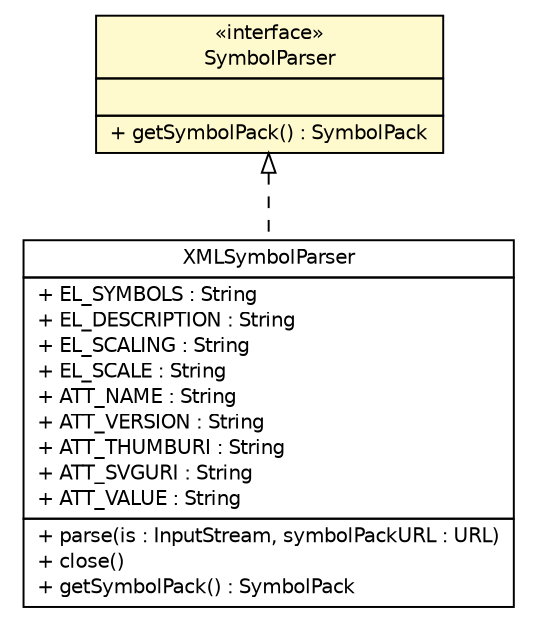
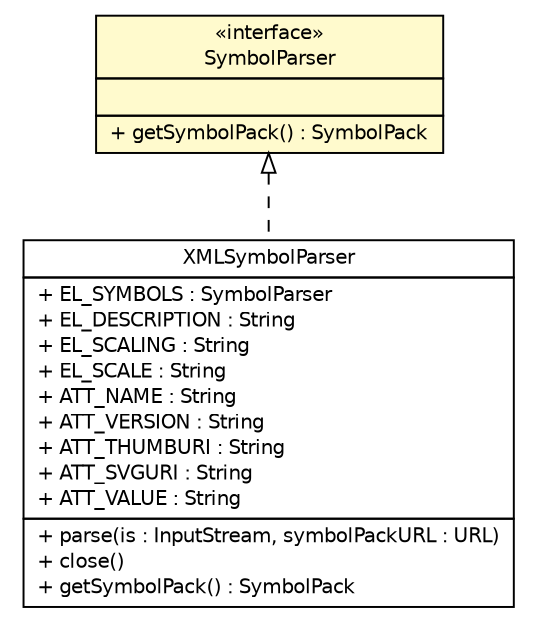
node "XMLSymbolParser": text "+ EL_SYMBOLS : String" -> "+ EL_SYMBOLS : SymbolParser"
